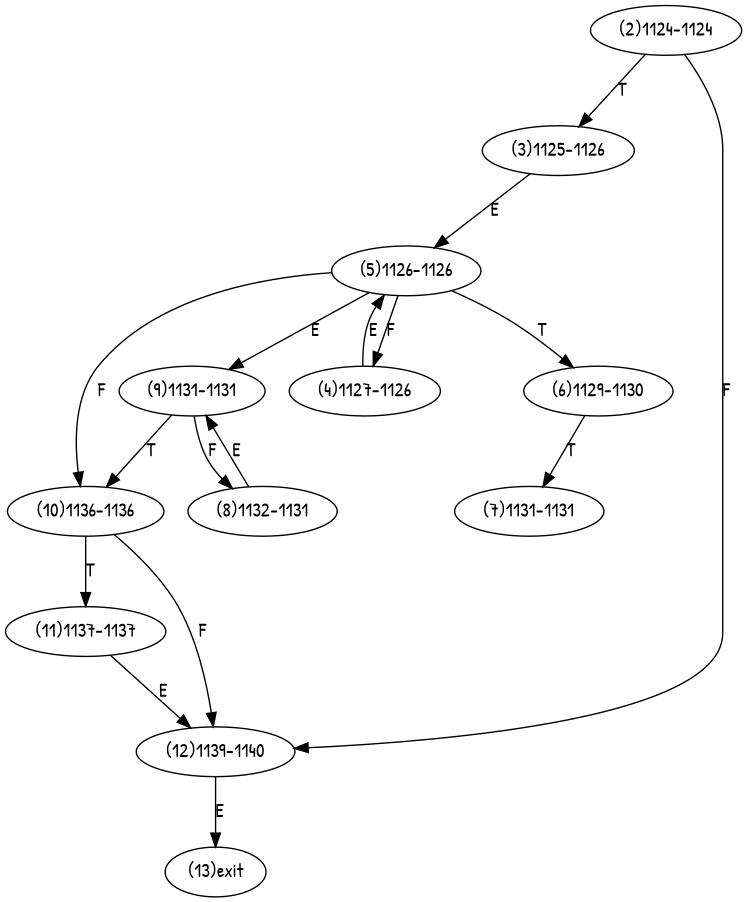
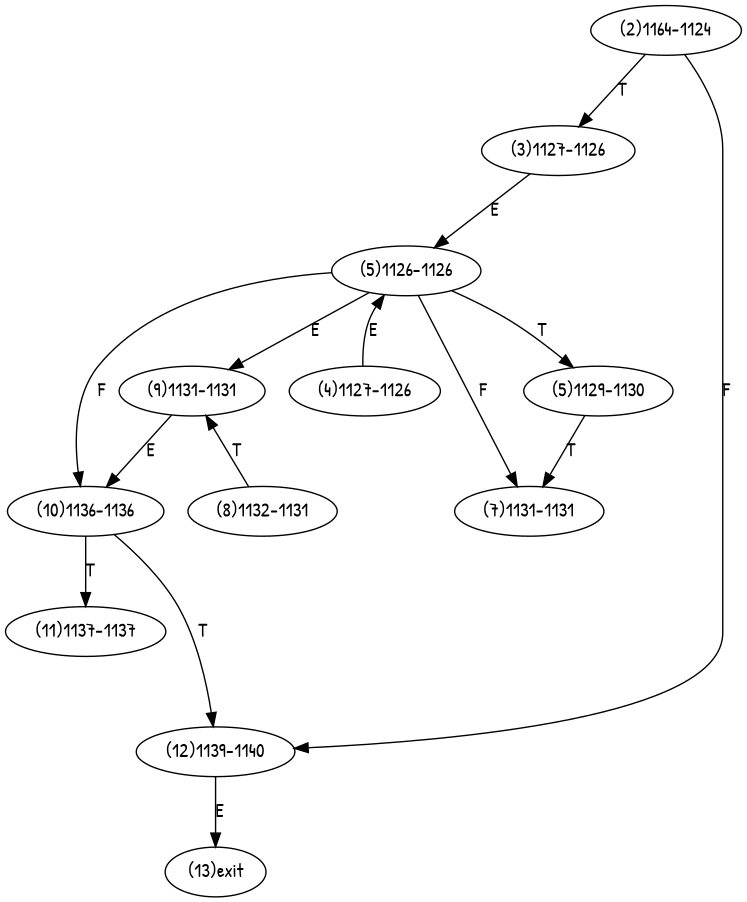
node "(2)1124-1124": label "(2)1124-1124" -> "(2)1164-1124"
node "(3)1125-1126": label "(3)1125-1126" -> "(3)1127-1126"
edge "(5)1126-1126" -> "(4)1127-1126": now "(5)1126-1126" -> "(7)1131-1131"
node "(6)1129-1130": label "(6)1129-1130" -> "(5)1129-1130"
edge "(9)1131-1131" -> "(8)1132-1131": removed, label "F"
edge "(9)1131-1131" -> "(10)1136-1136": label "T" -> "E"
edge "(8)1132-1131" -> "(9)1131-1131": label "E" -> "T"
edge "(10)1136-1136" -> "(12)1139-1140": label "F" -> "T"
edge "(11)1137-1137" -> "(12)1139-1140": removed, label "E"
